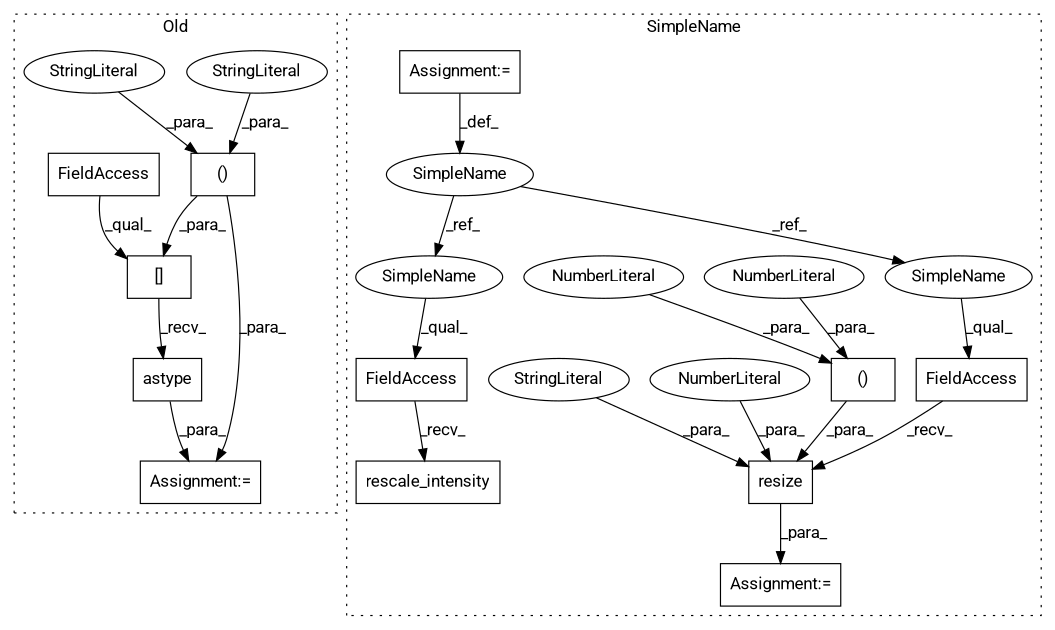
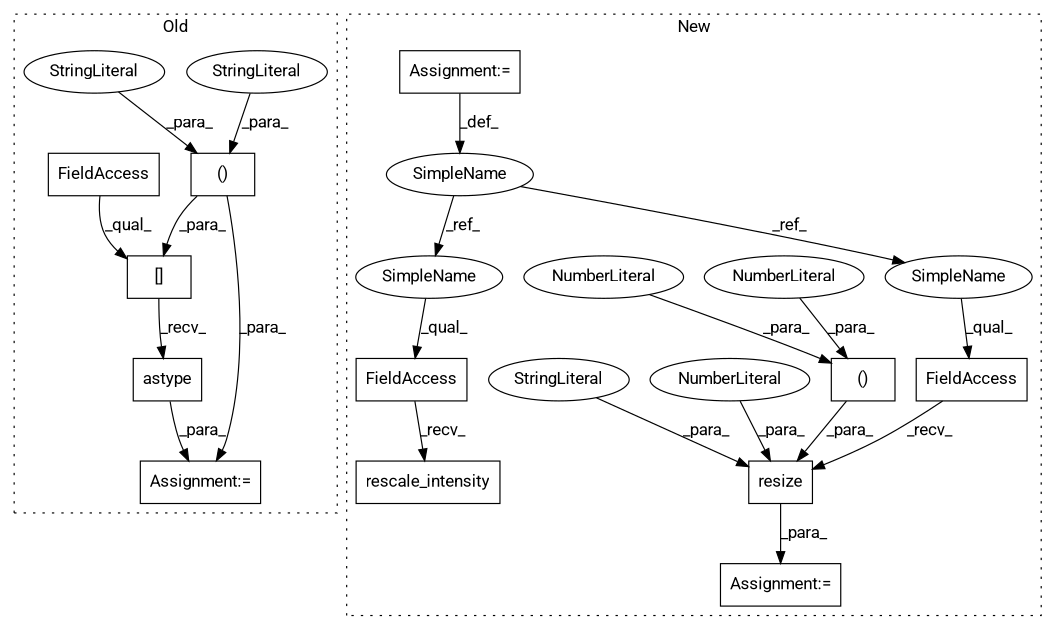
cluster "SimpleName": label "SimpleName" -> "New"
